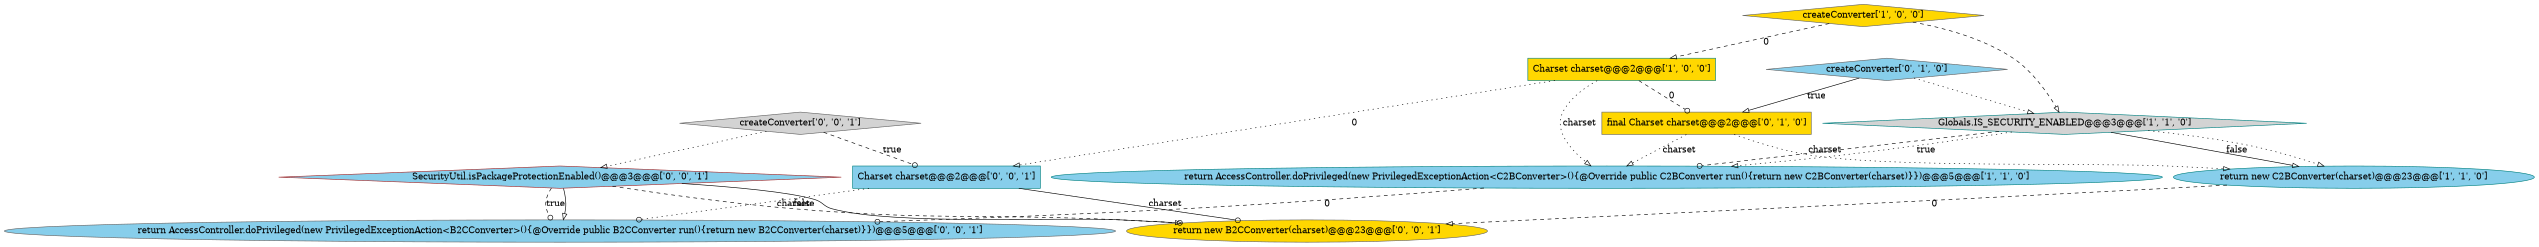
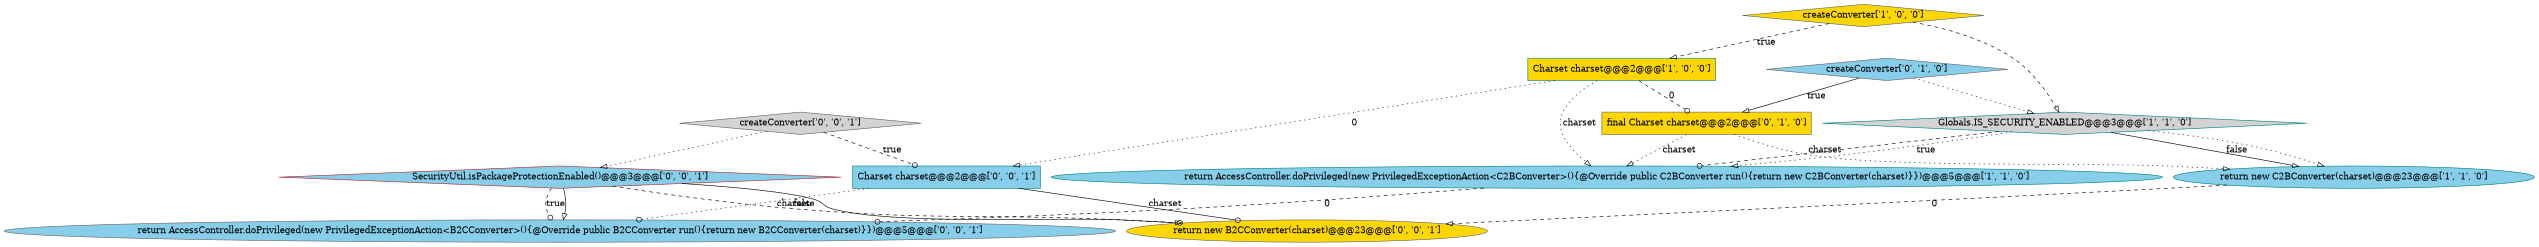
edge "createConverter['1', '0', '0']" -> "Charset charset@@@2@@@['1', '0', '0']": label "0" -> "true"
